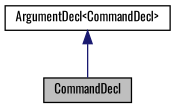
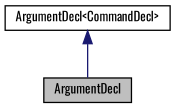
node "CommandDecl": label "CommandDecl" -> "ArgumentDecl"
